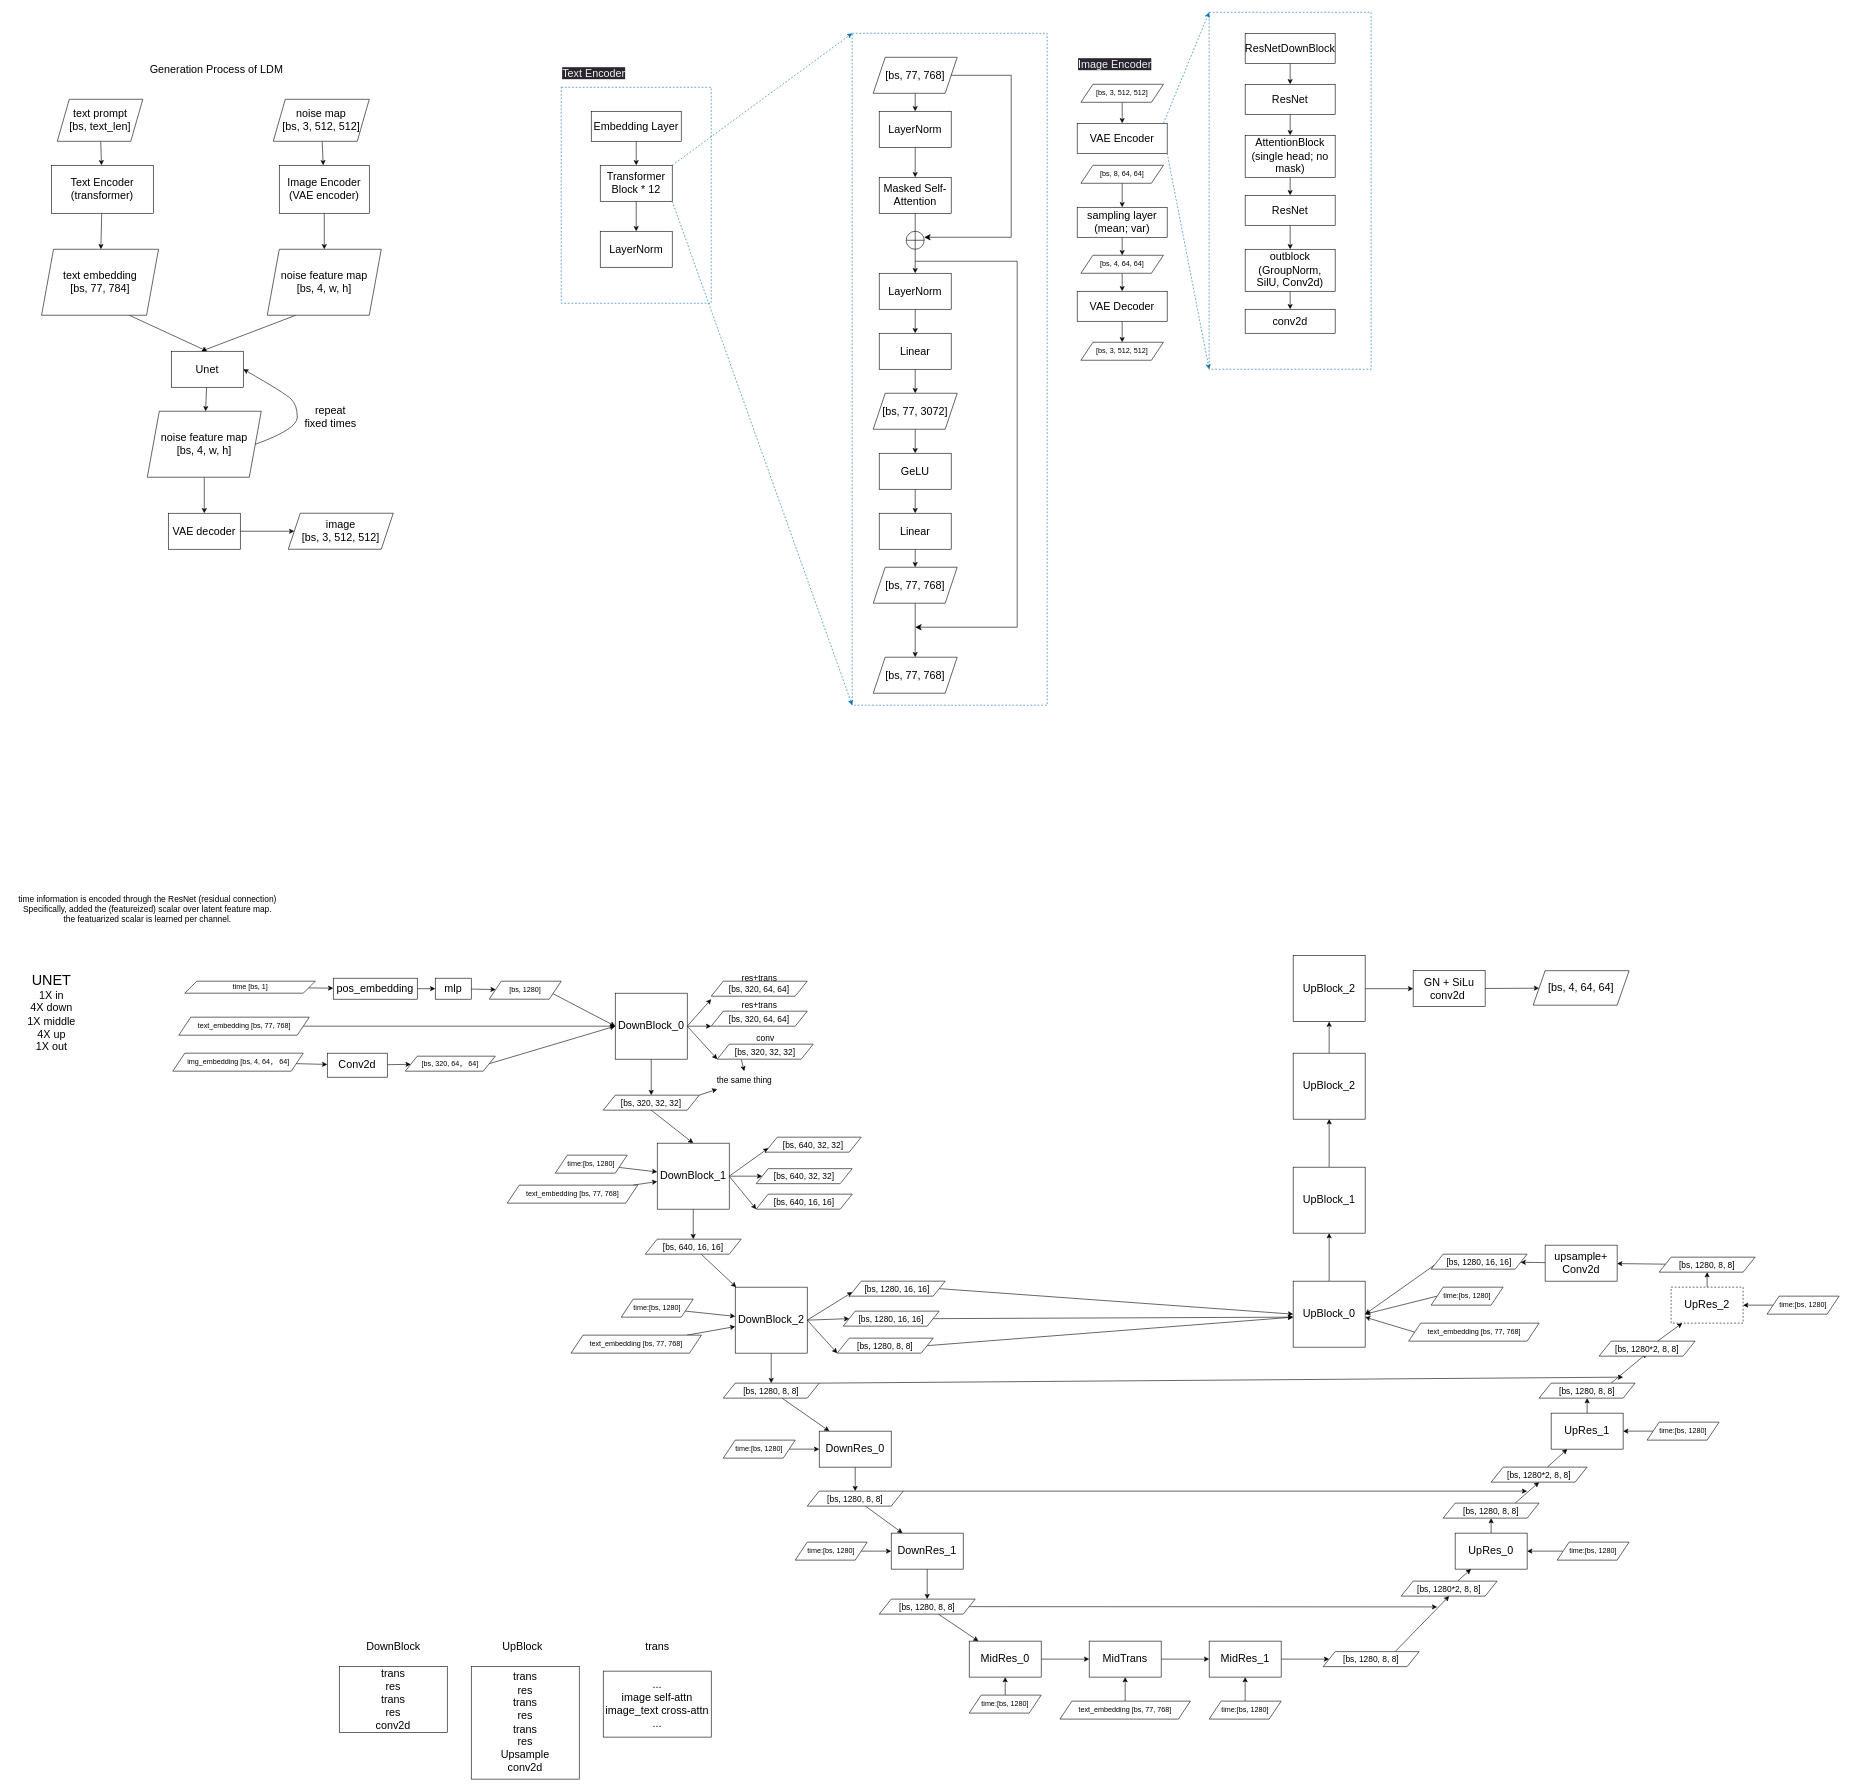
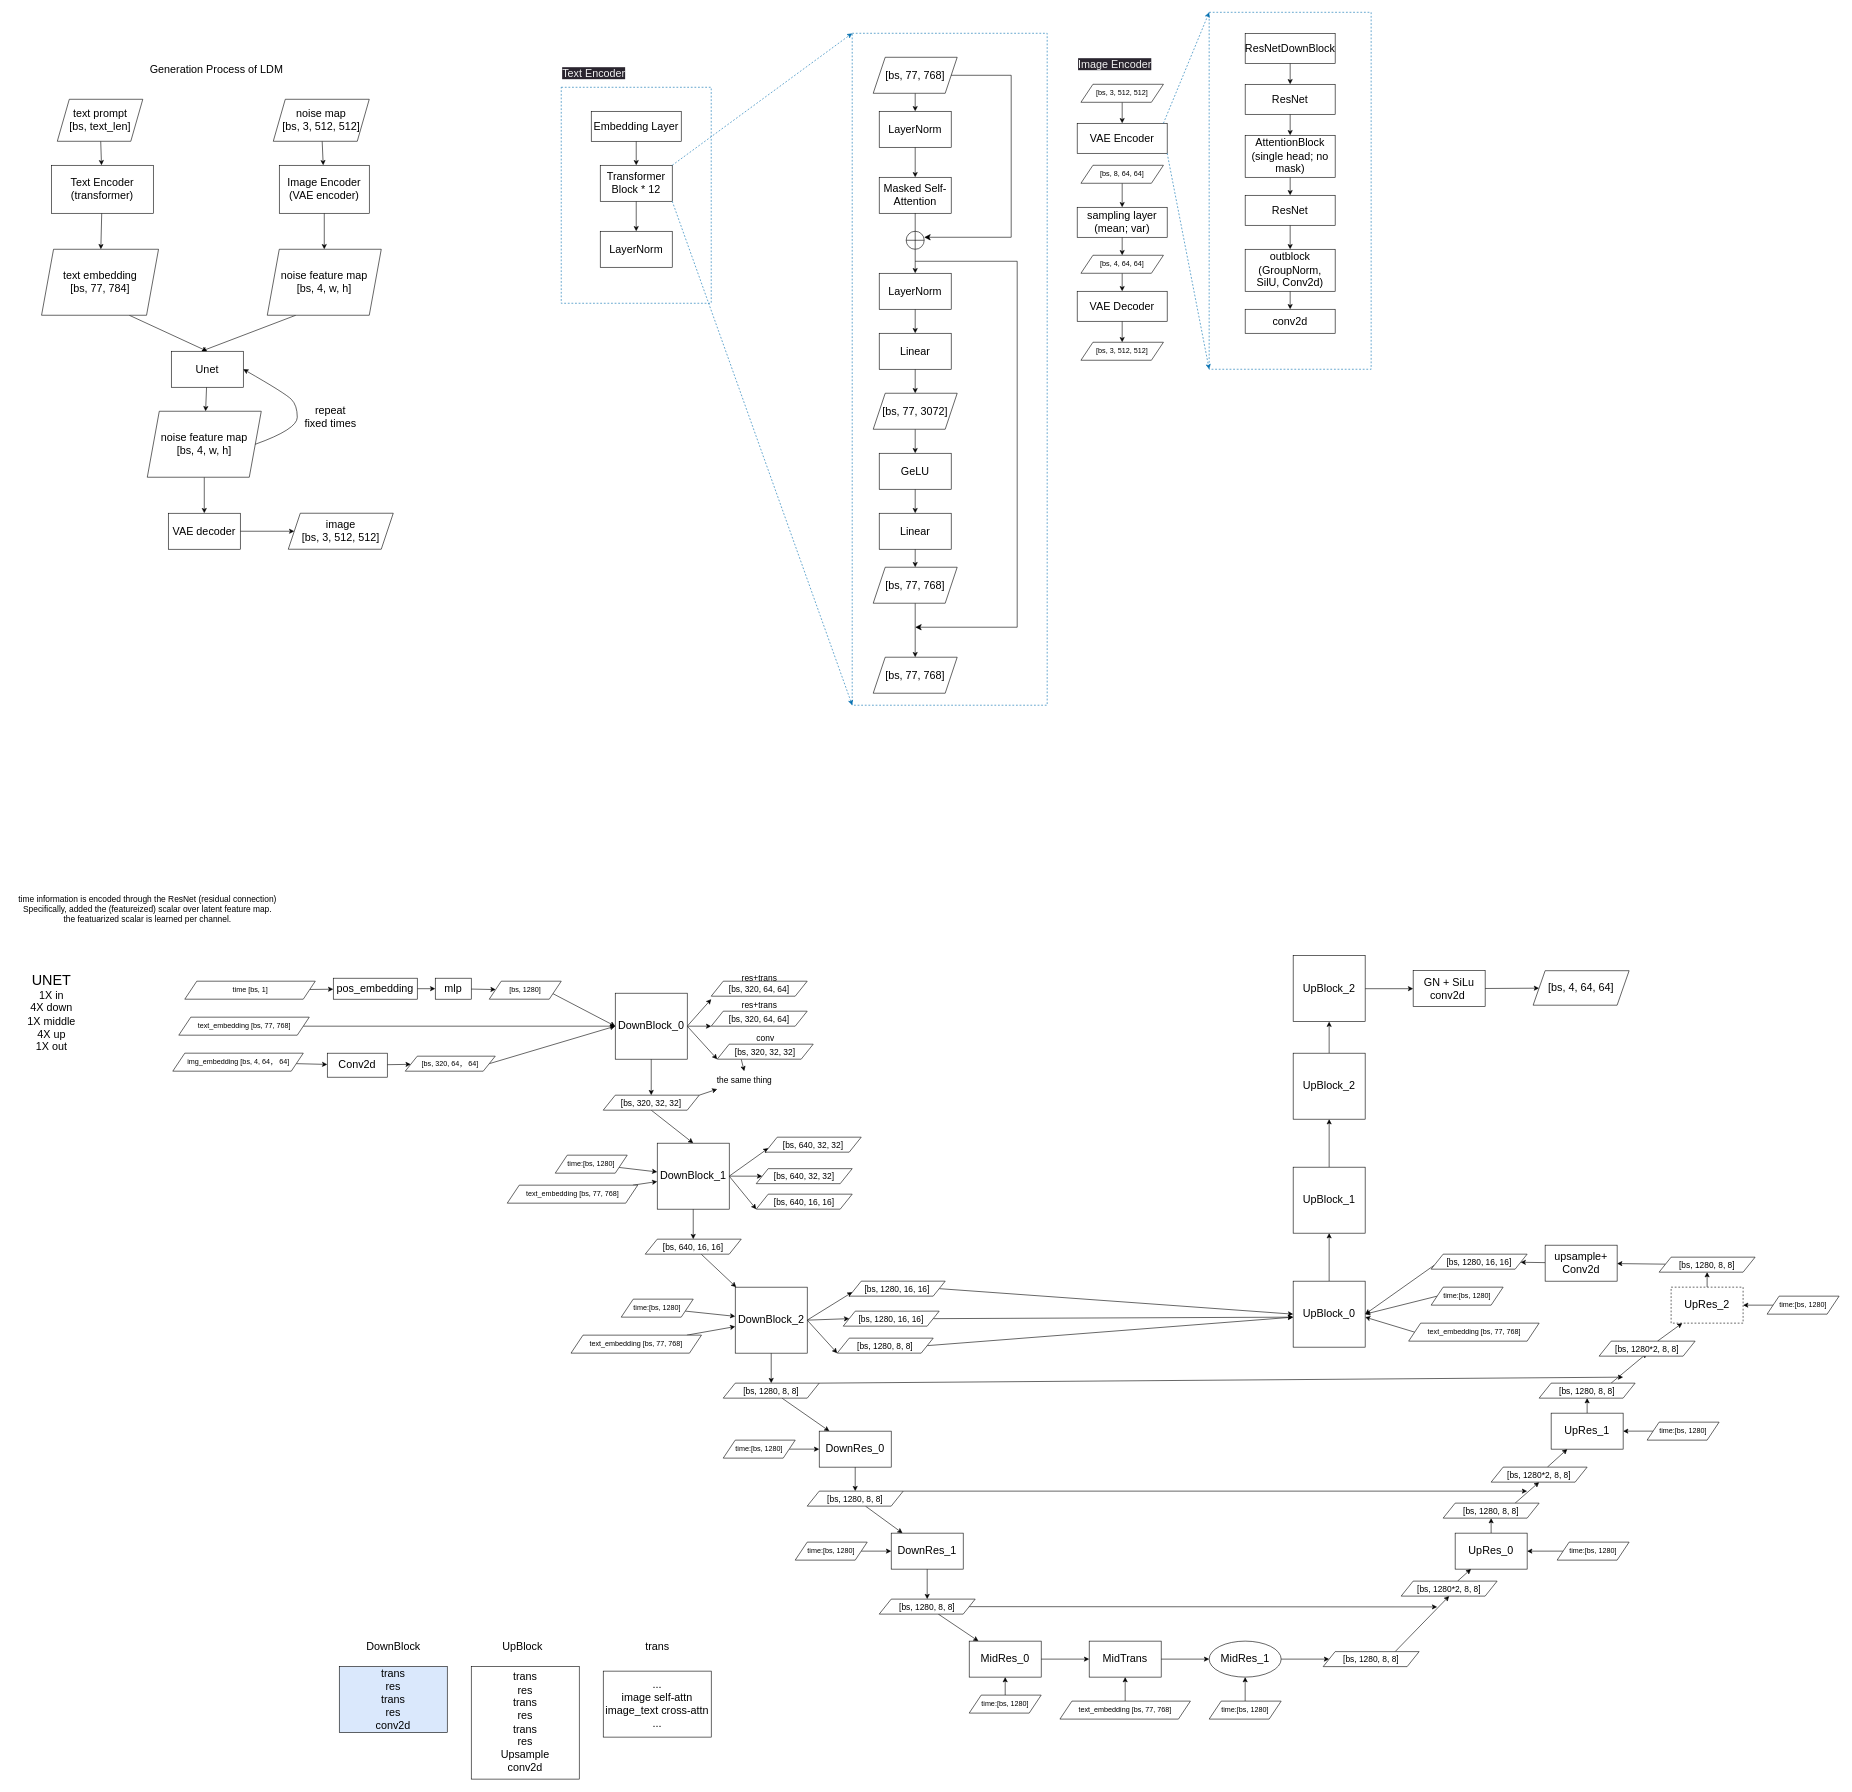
node "time [bs, 1]": size 131x12 -> 131x18
node "MidRes_1": shape rectangle -> ellipse
node "trans res trans res conv2d": fillcolor #ffffff -> #dae8fc
